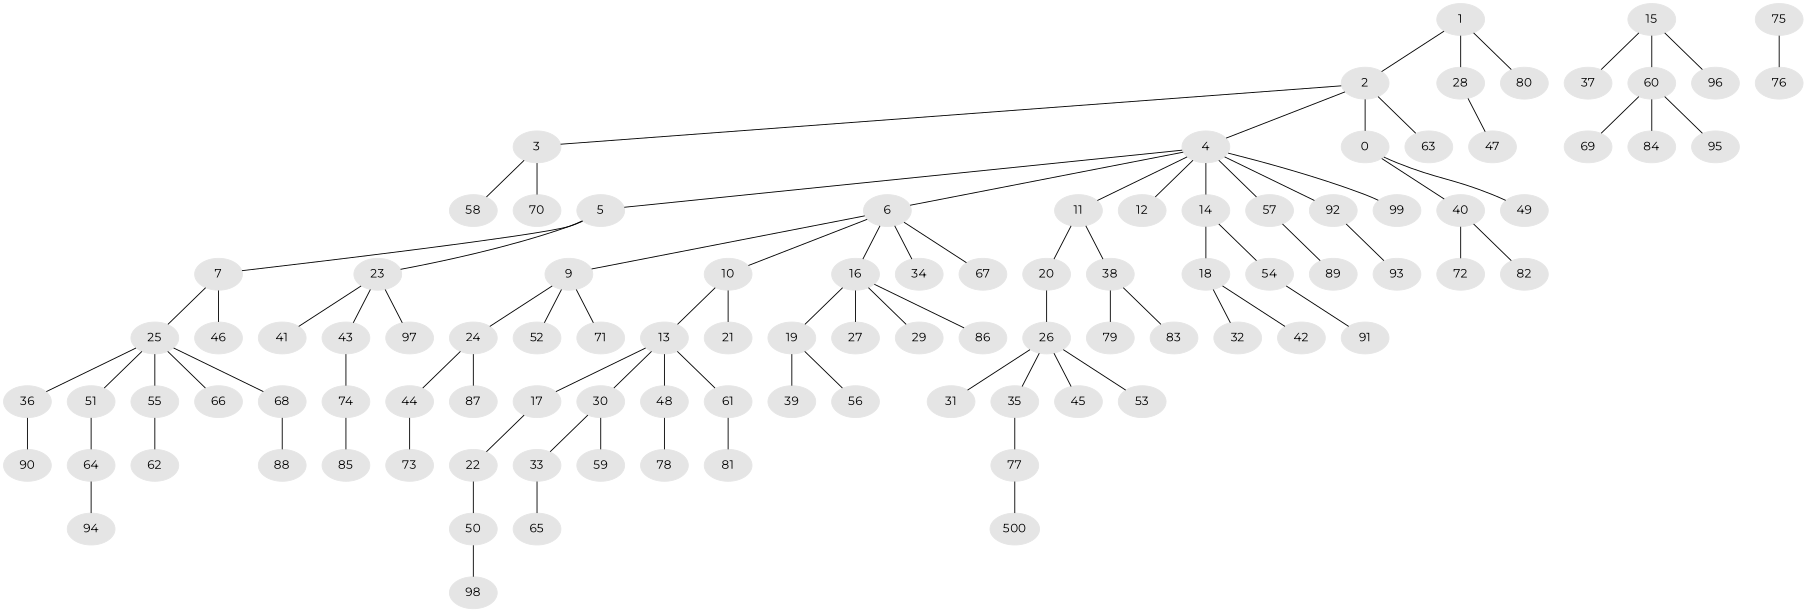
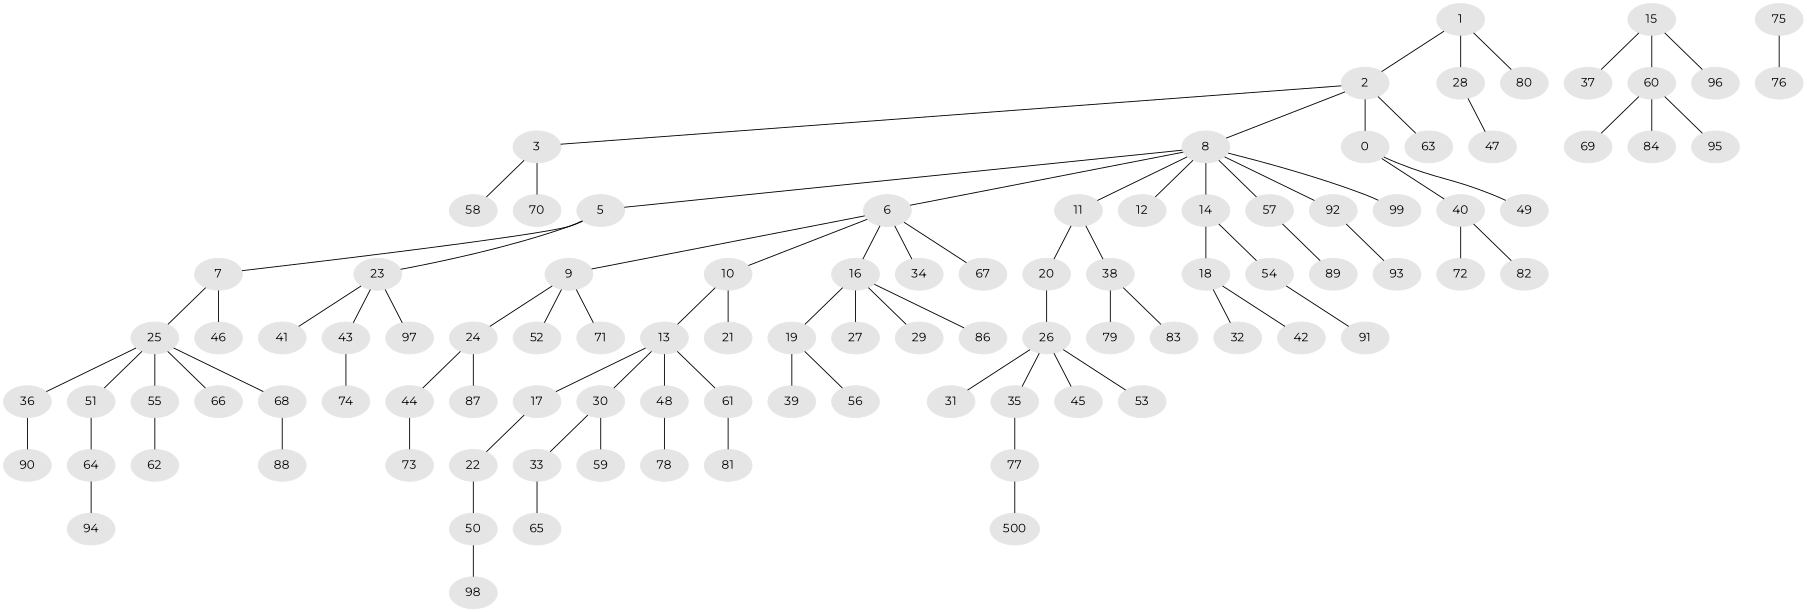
node "4": label "4" -> "8"
node "85": removed
